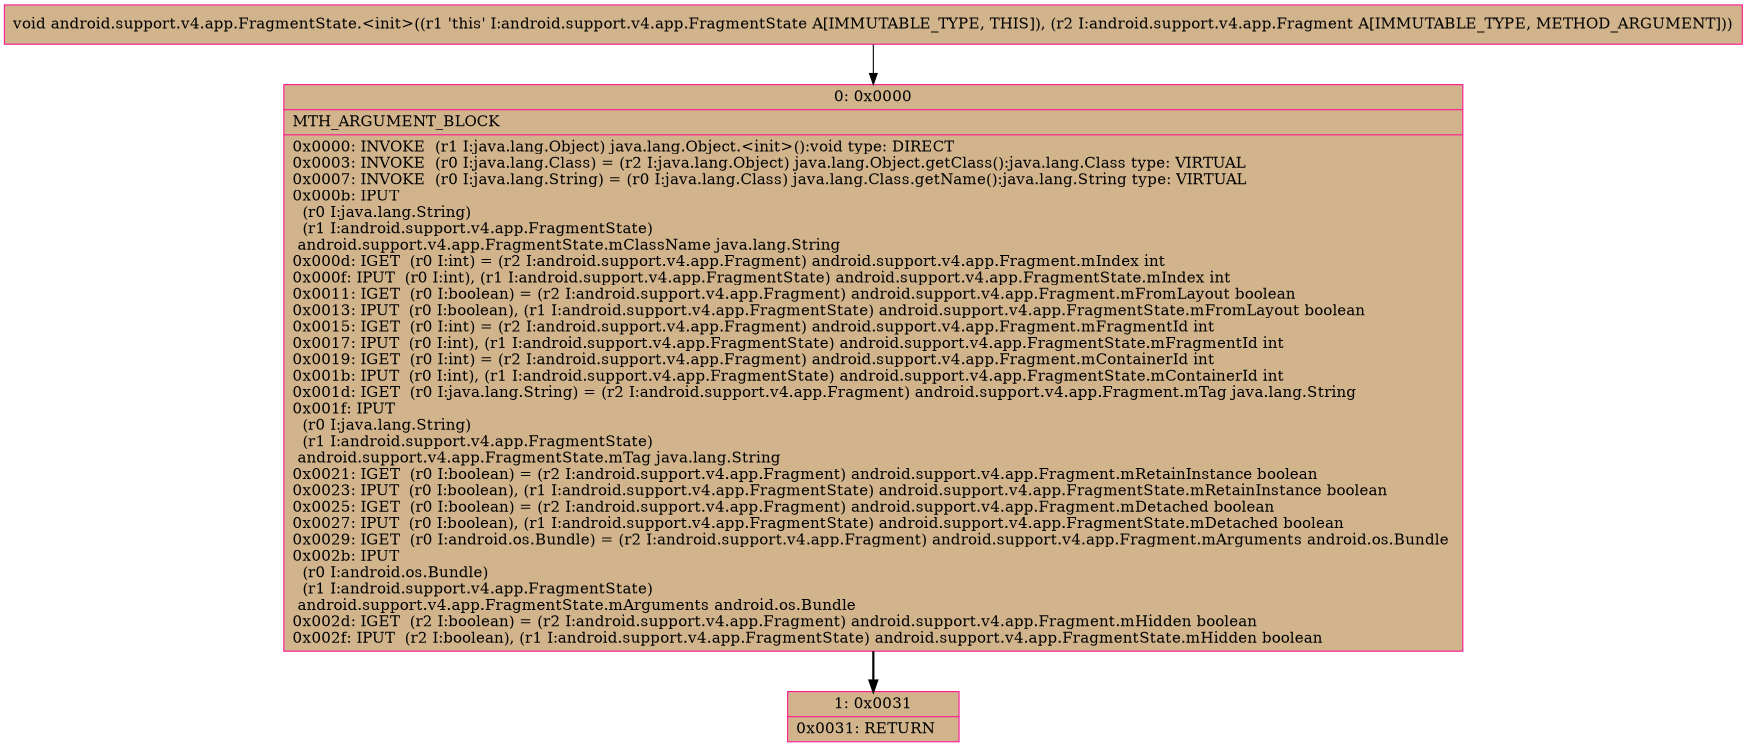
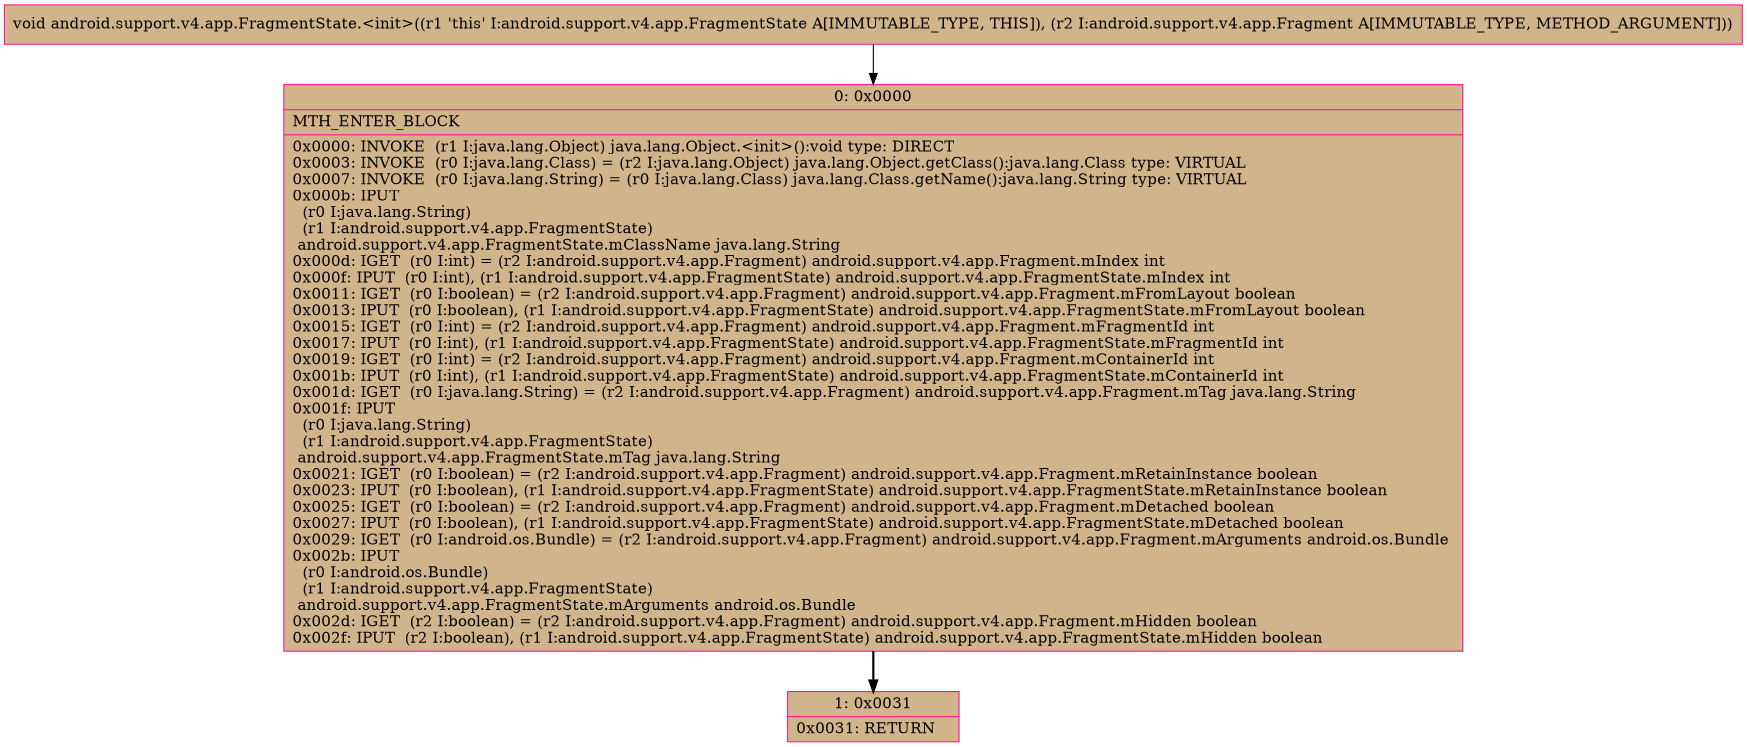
node "0: 0x0000": text "MTH_ARGUMENT_BLOCK" -> "MTH_ENTER_BLOCK"
